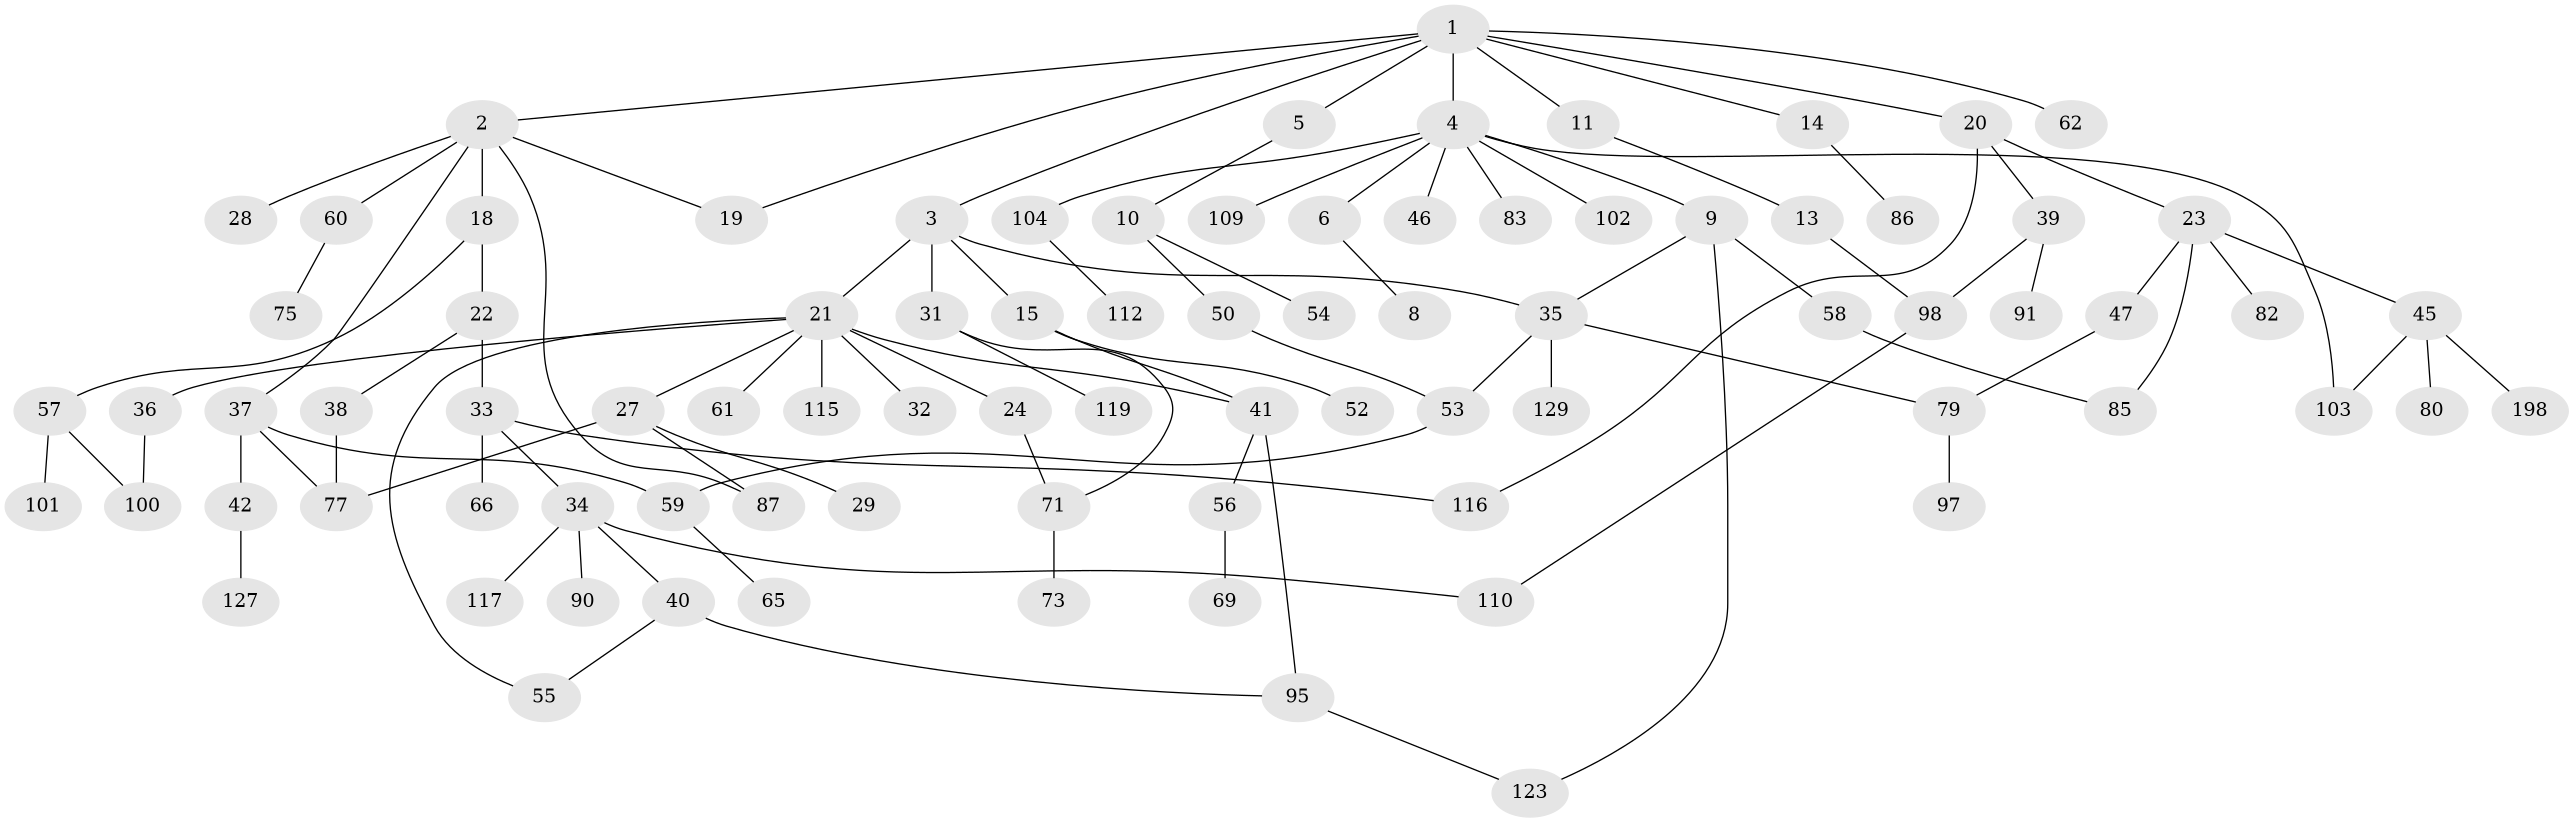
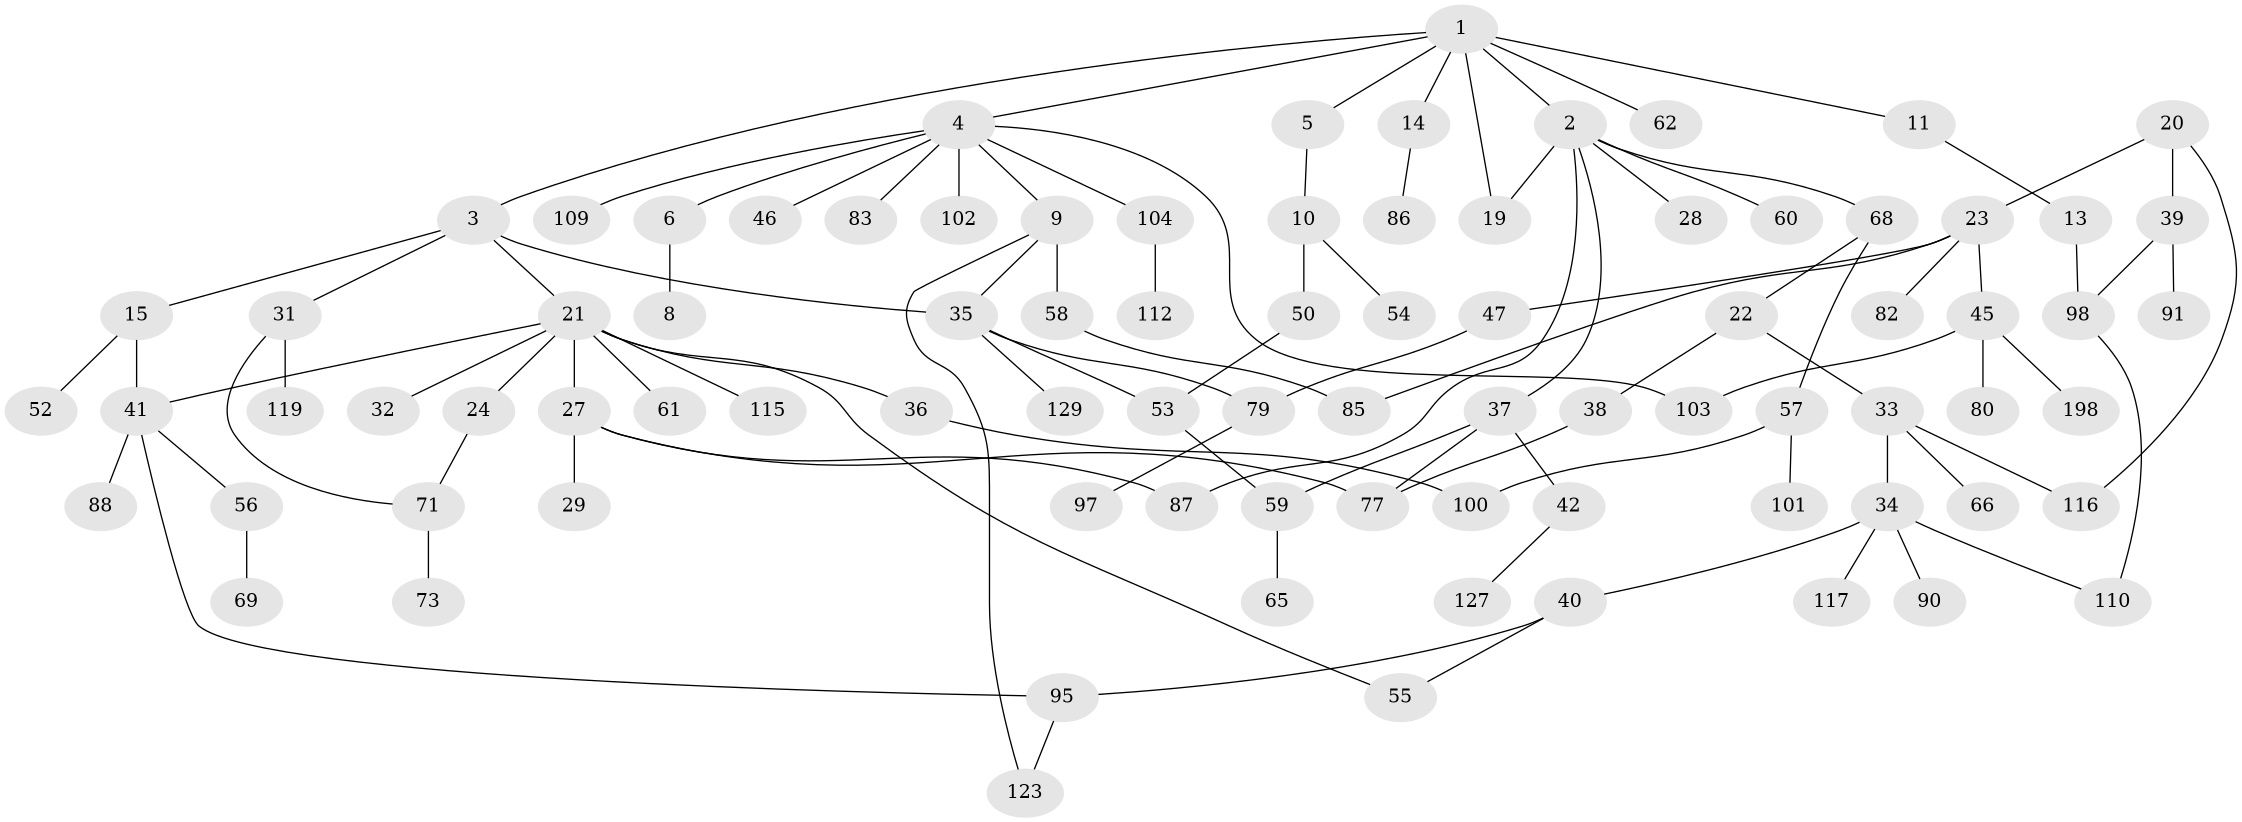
edge "1" -- "20": removed
node "18": label "18" -> "68"
node "75": removed
node "88": added
